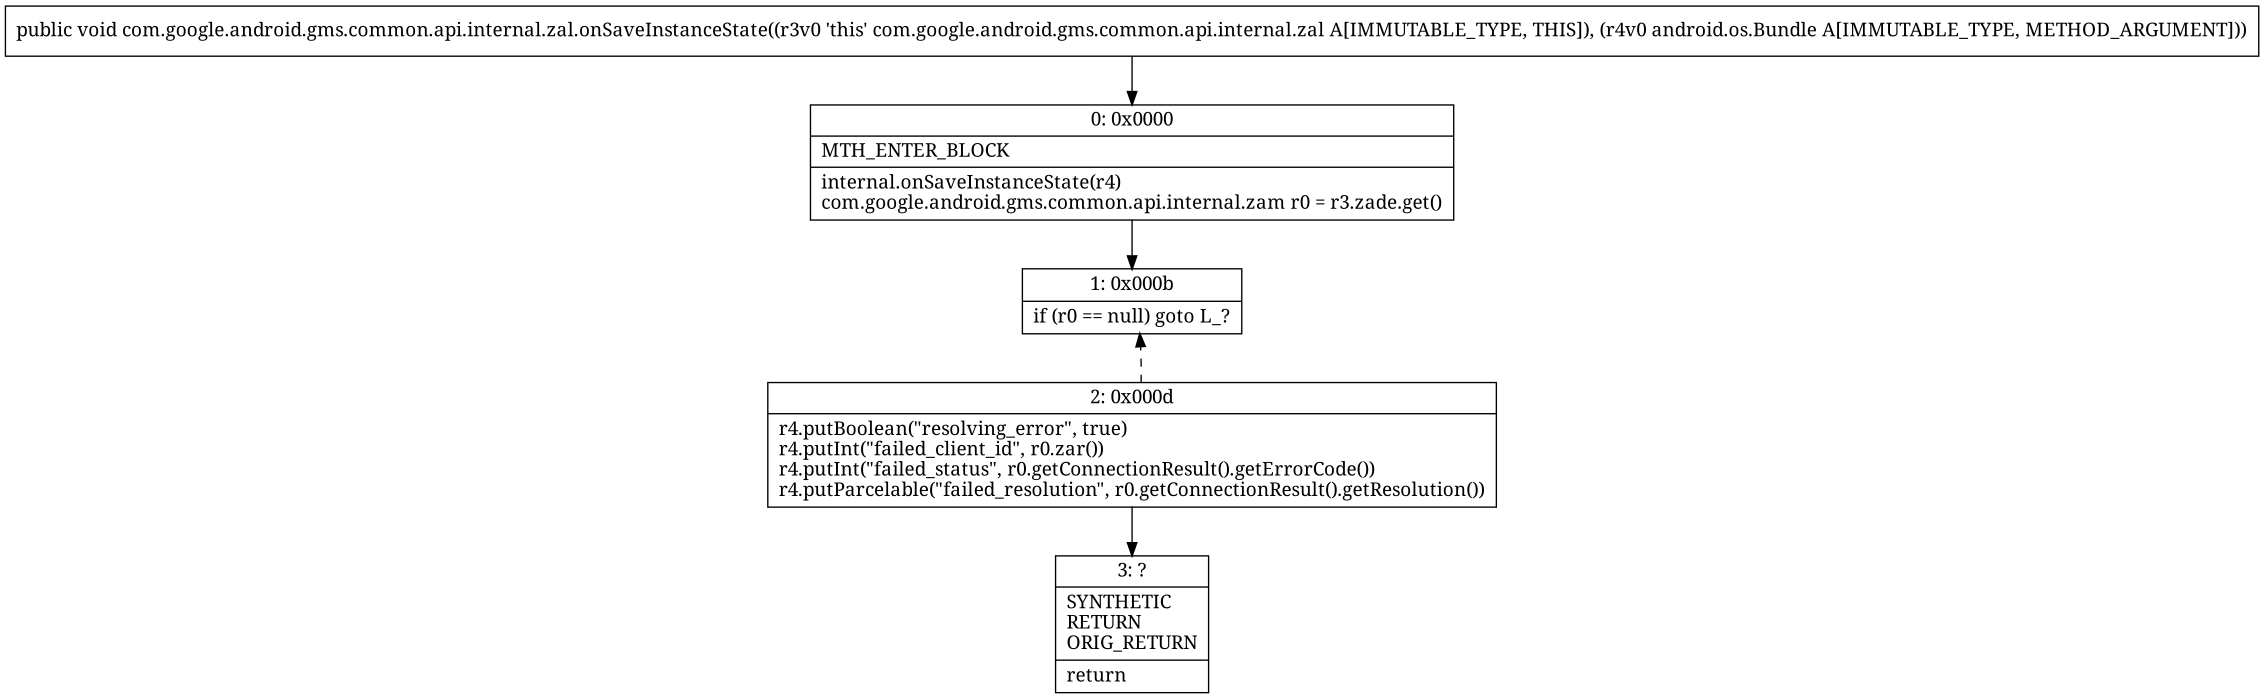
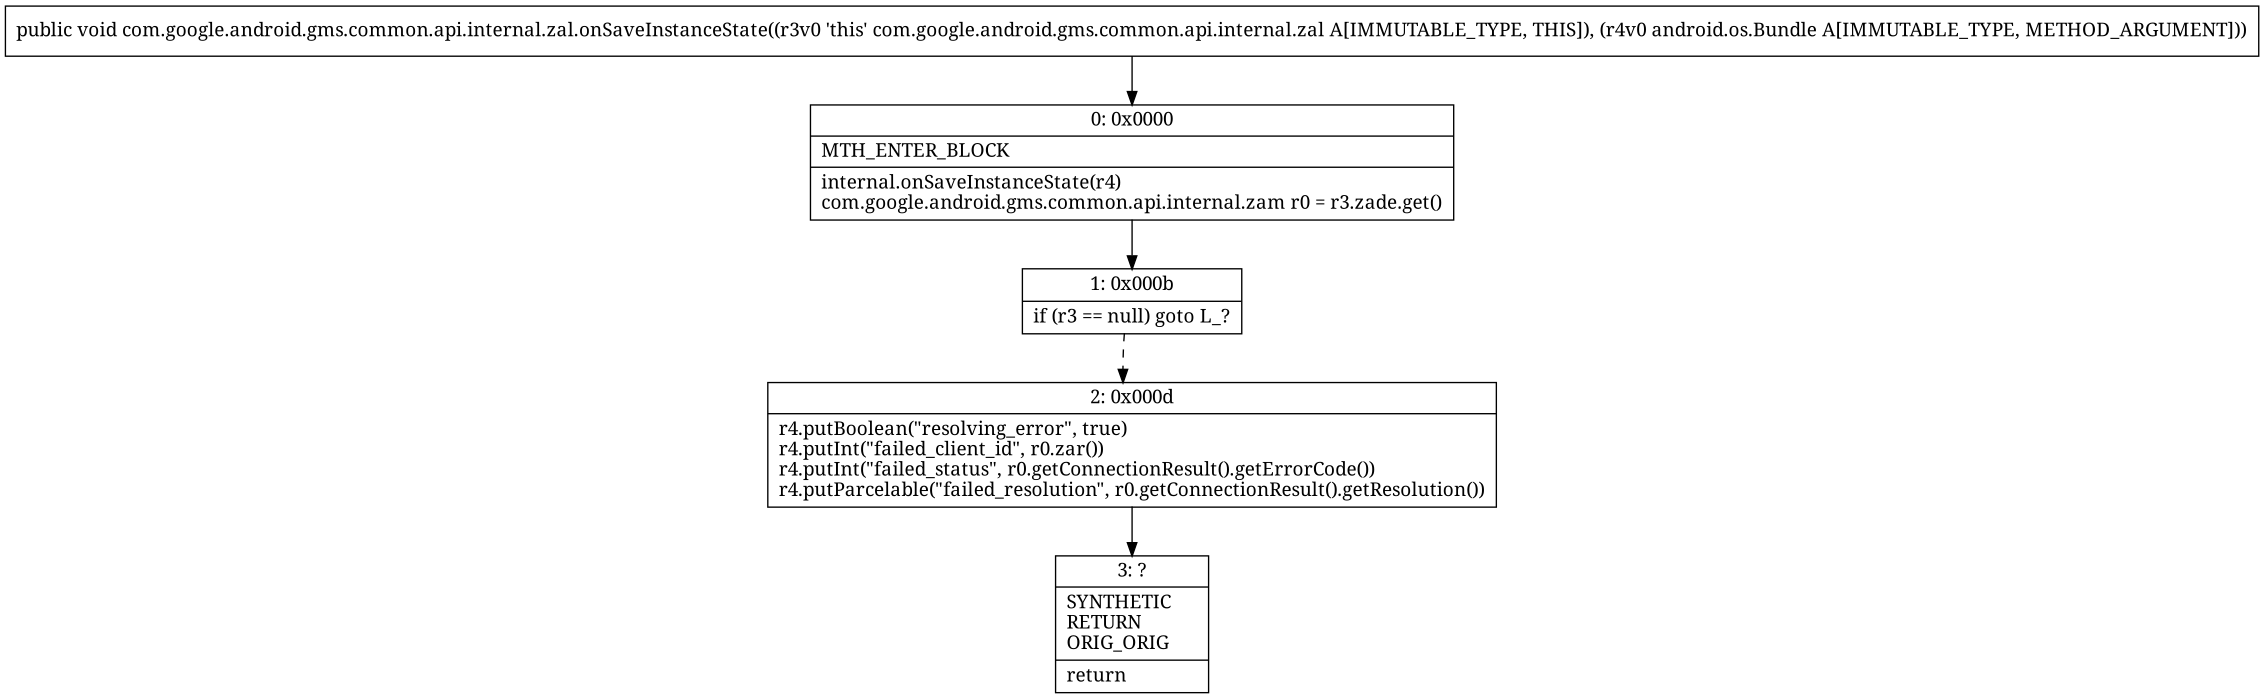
node "1: 0x000b": text "if (r0 == null) goto L_?" -> "if (r3 == null) goto L_?"
edge "2: 0x000d" -> "1: 0x000b": reversed
node "3: ?": text "ORIG_RETURN" -> "ORIG_ORIG"
